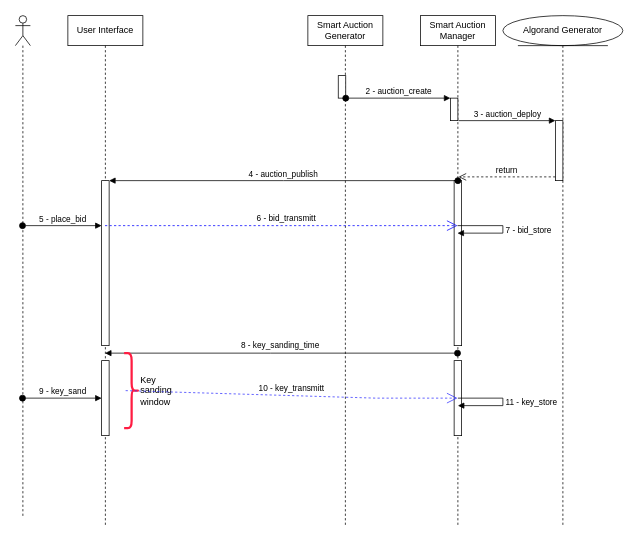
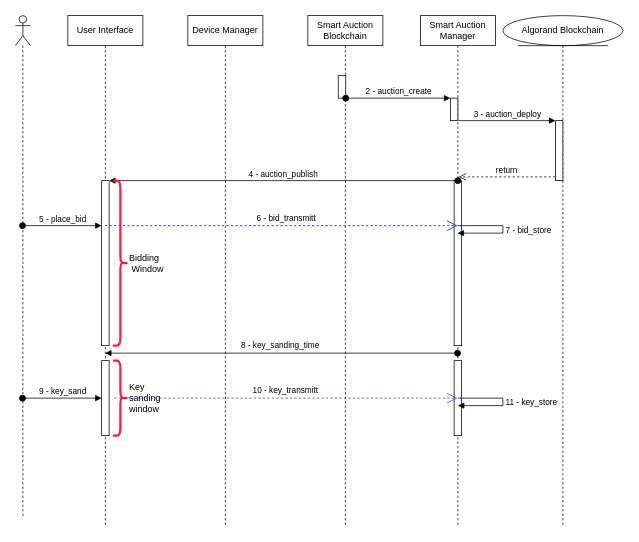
node "Smart Auction Generator": label "Smart Auction Generator" -> "Smart Auction Blockchain"
node "Algorand Generator": label "Algorand Generator" -> "Algorand Blockchain"
node "Bidding Window": added
node "Device Manager": added
node "Key sanding window": moved (132, 390) -> (120, 398)
